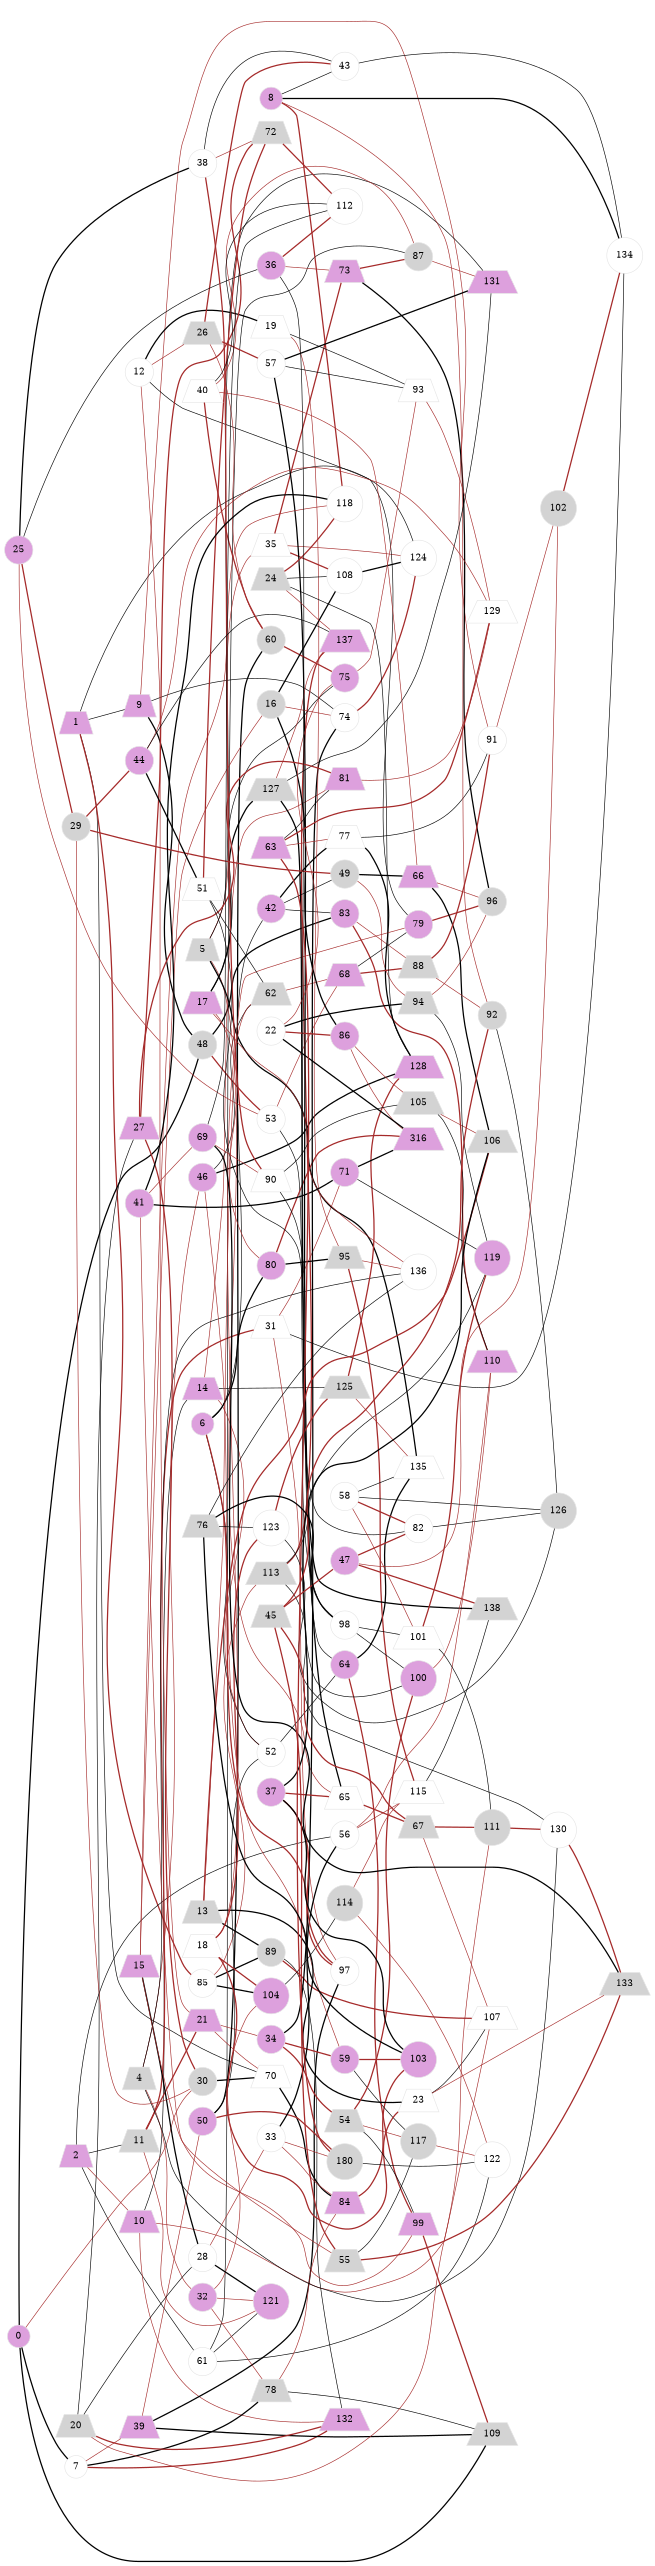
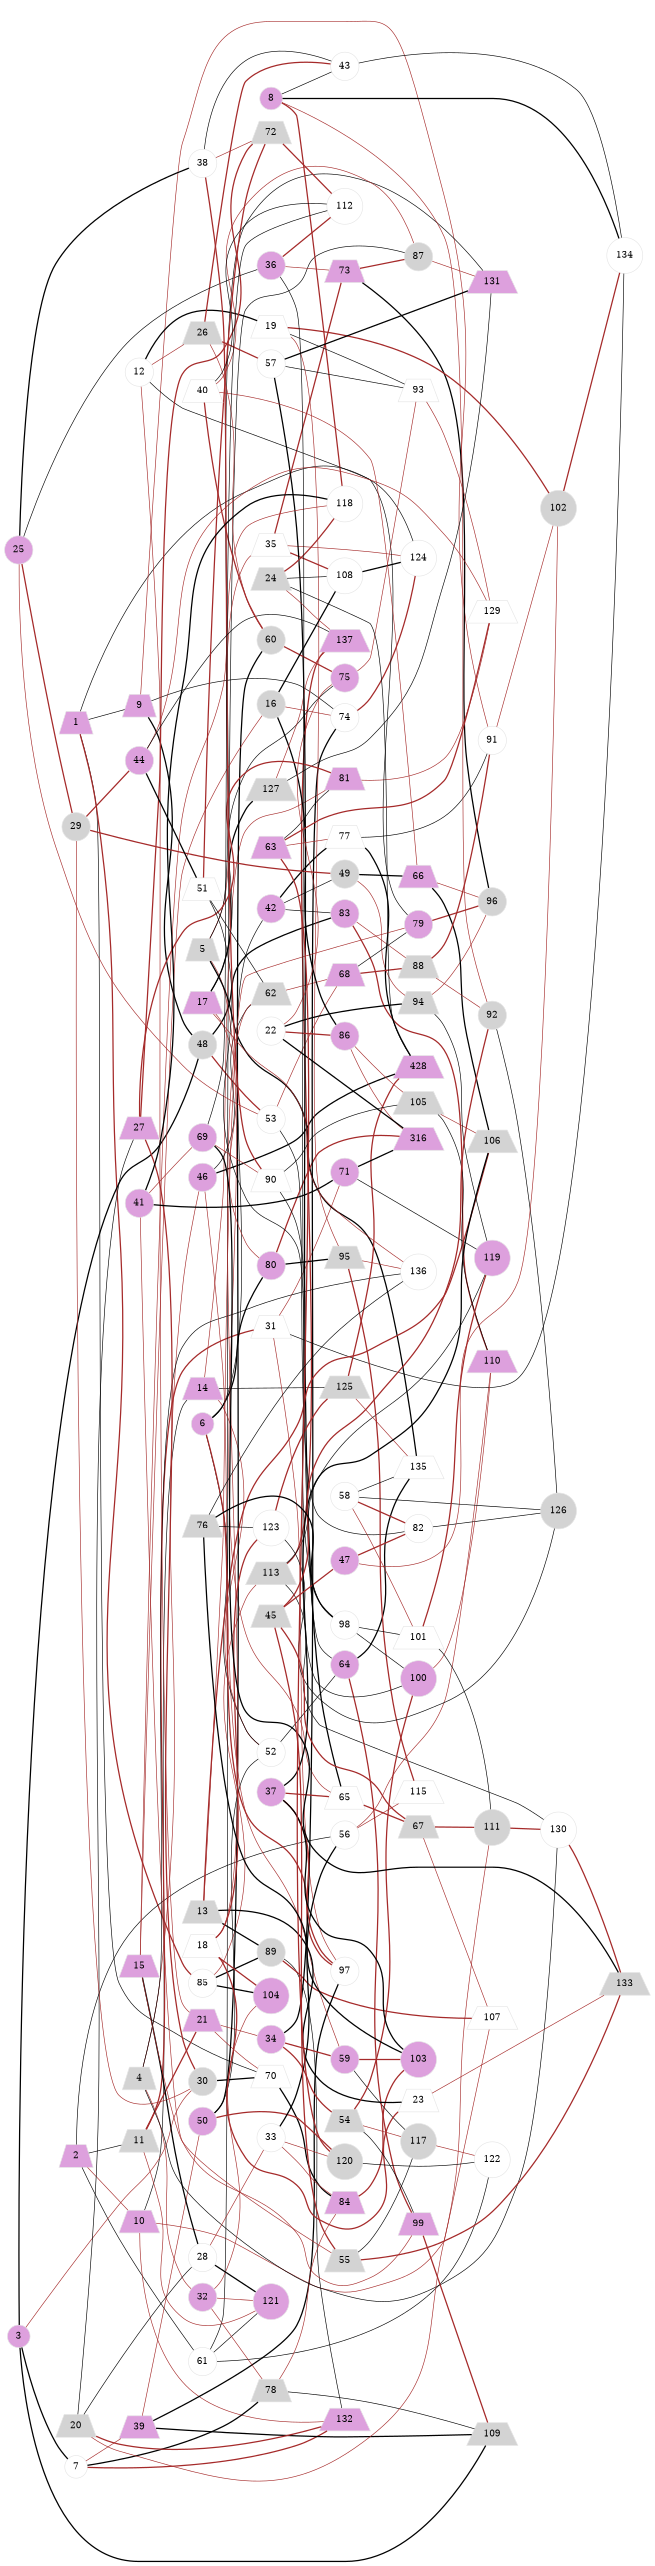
edge "19" -- "102": added
node "128": label "128" -> "428"
node "138": removed
node "114": removed
edge "107" -- "23": removed
node "180": label "180" -> "120"
node "0": label "0" -> "3"
